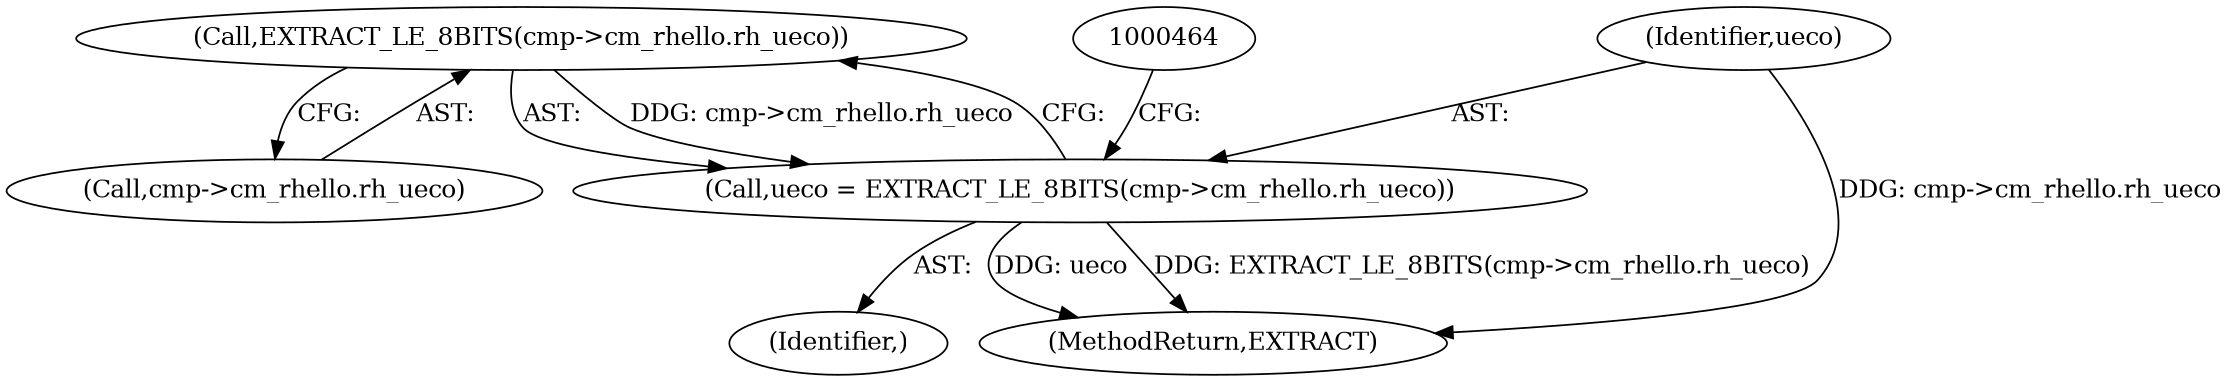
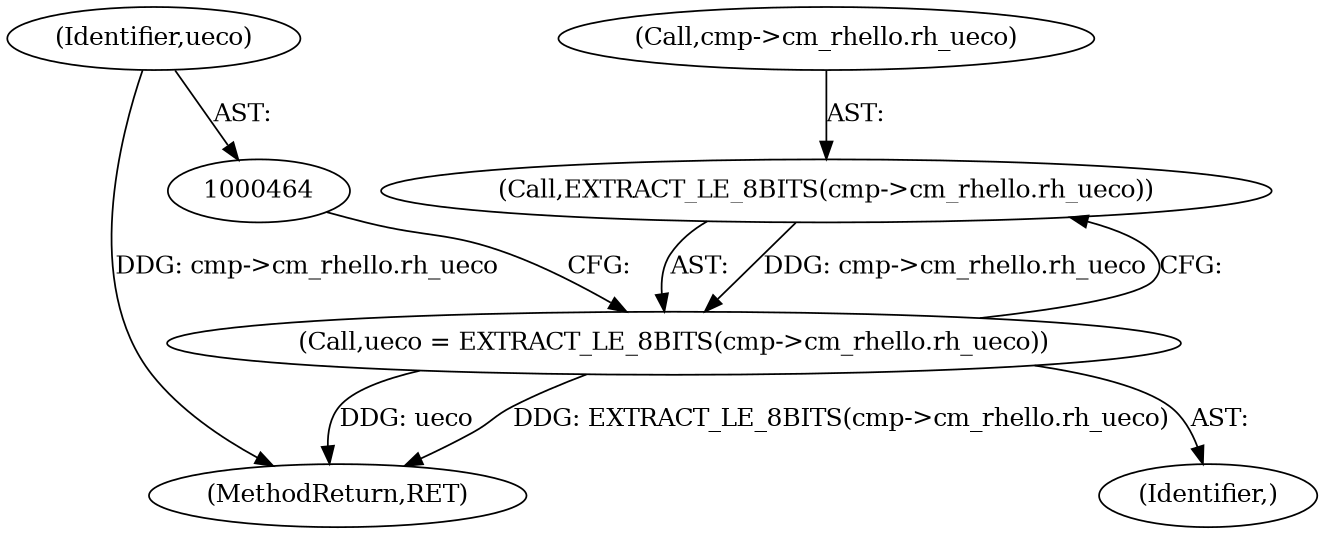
edge "(Call,EXTRACT_LE_8BITS(cmp->cm_rhello.rh_ueco))" -> "(Call,cmp->cm_rhello.rh_ueco)": removed, label "CFG:"
edge "(Identifier,ueco)" -> "(Call,ueco = EXTRACT_LE_8BITS(cmp->cm_rhello.rh_ueco))": now "(Identifier,ueco)" -> "1000464"
node "(MethodReturn,EXTRACT)": label "(MethodReturn,EXTRACT)" -> "(MethodReturn,RET)"
